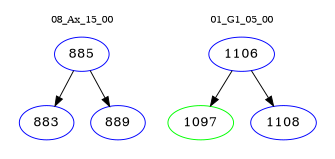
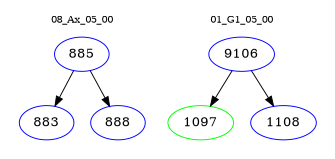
cluster "08_Ax_15_00": label "08_Ax_15_00" -> "08_Ax_05_00"
node "1106": label "1106" -> "9106"
node "889": label "889" -> "888"
